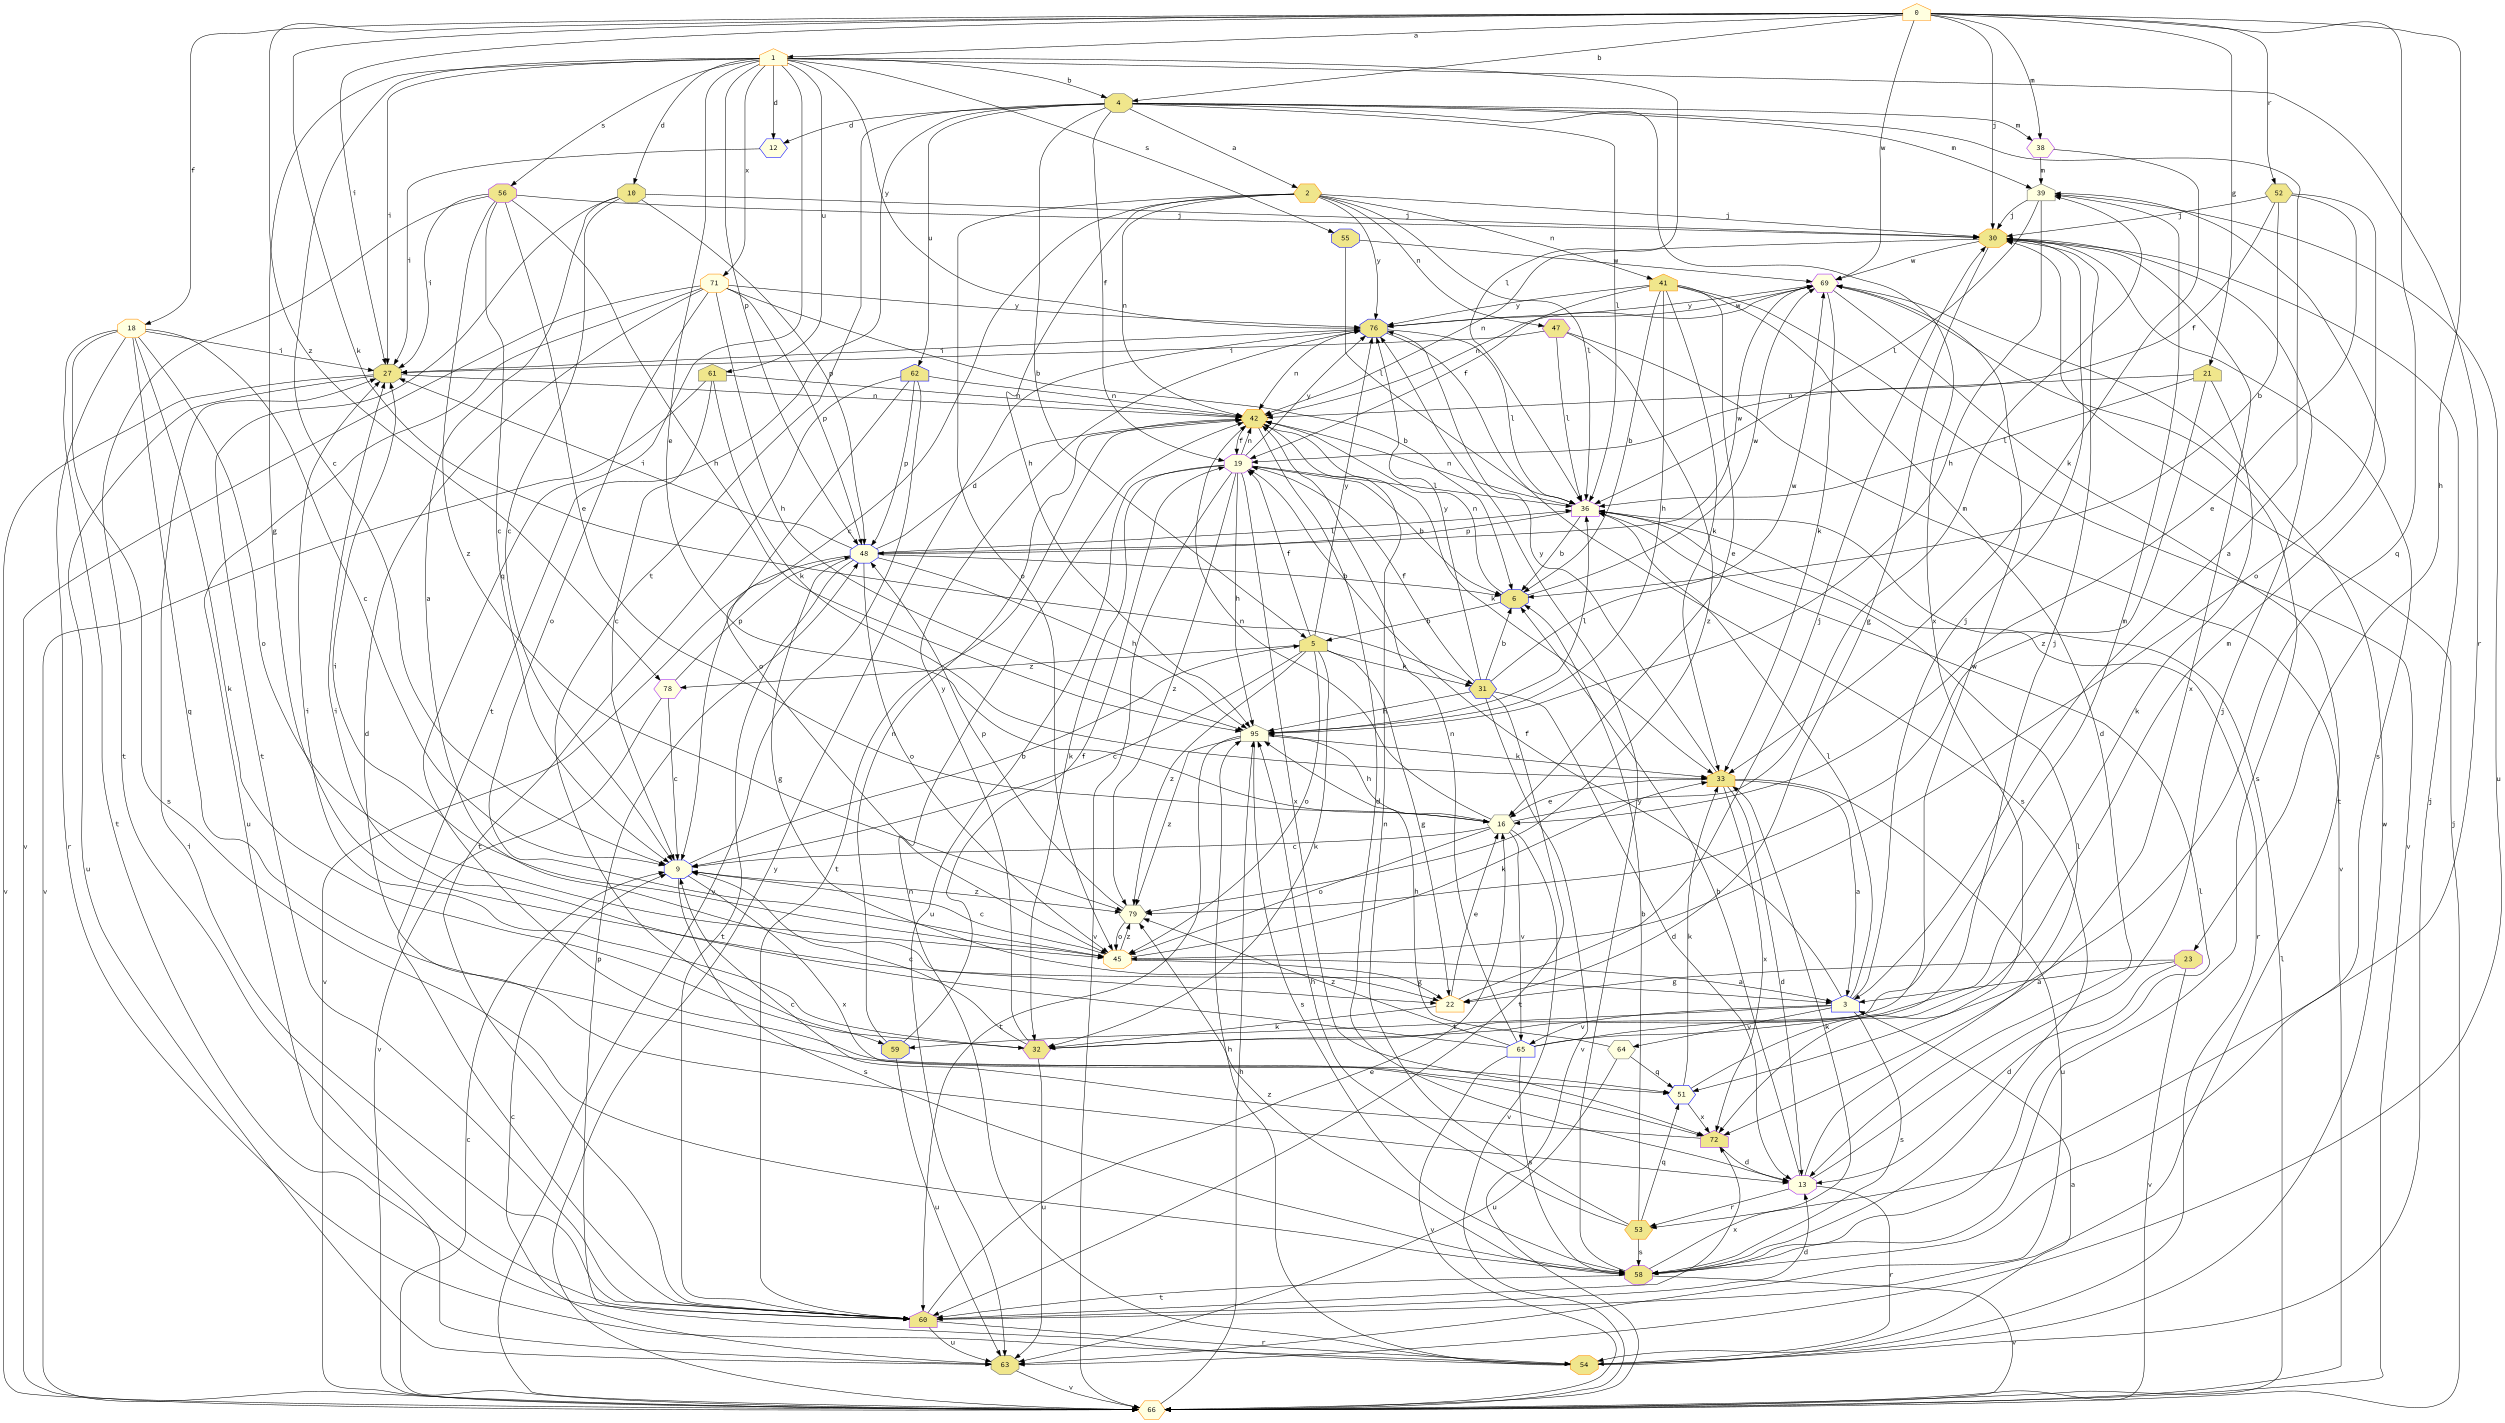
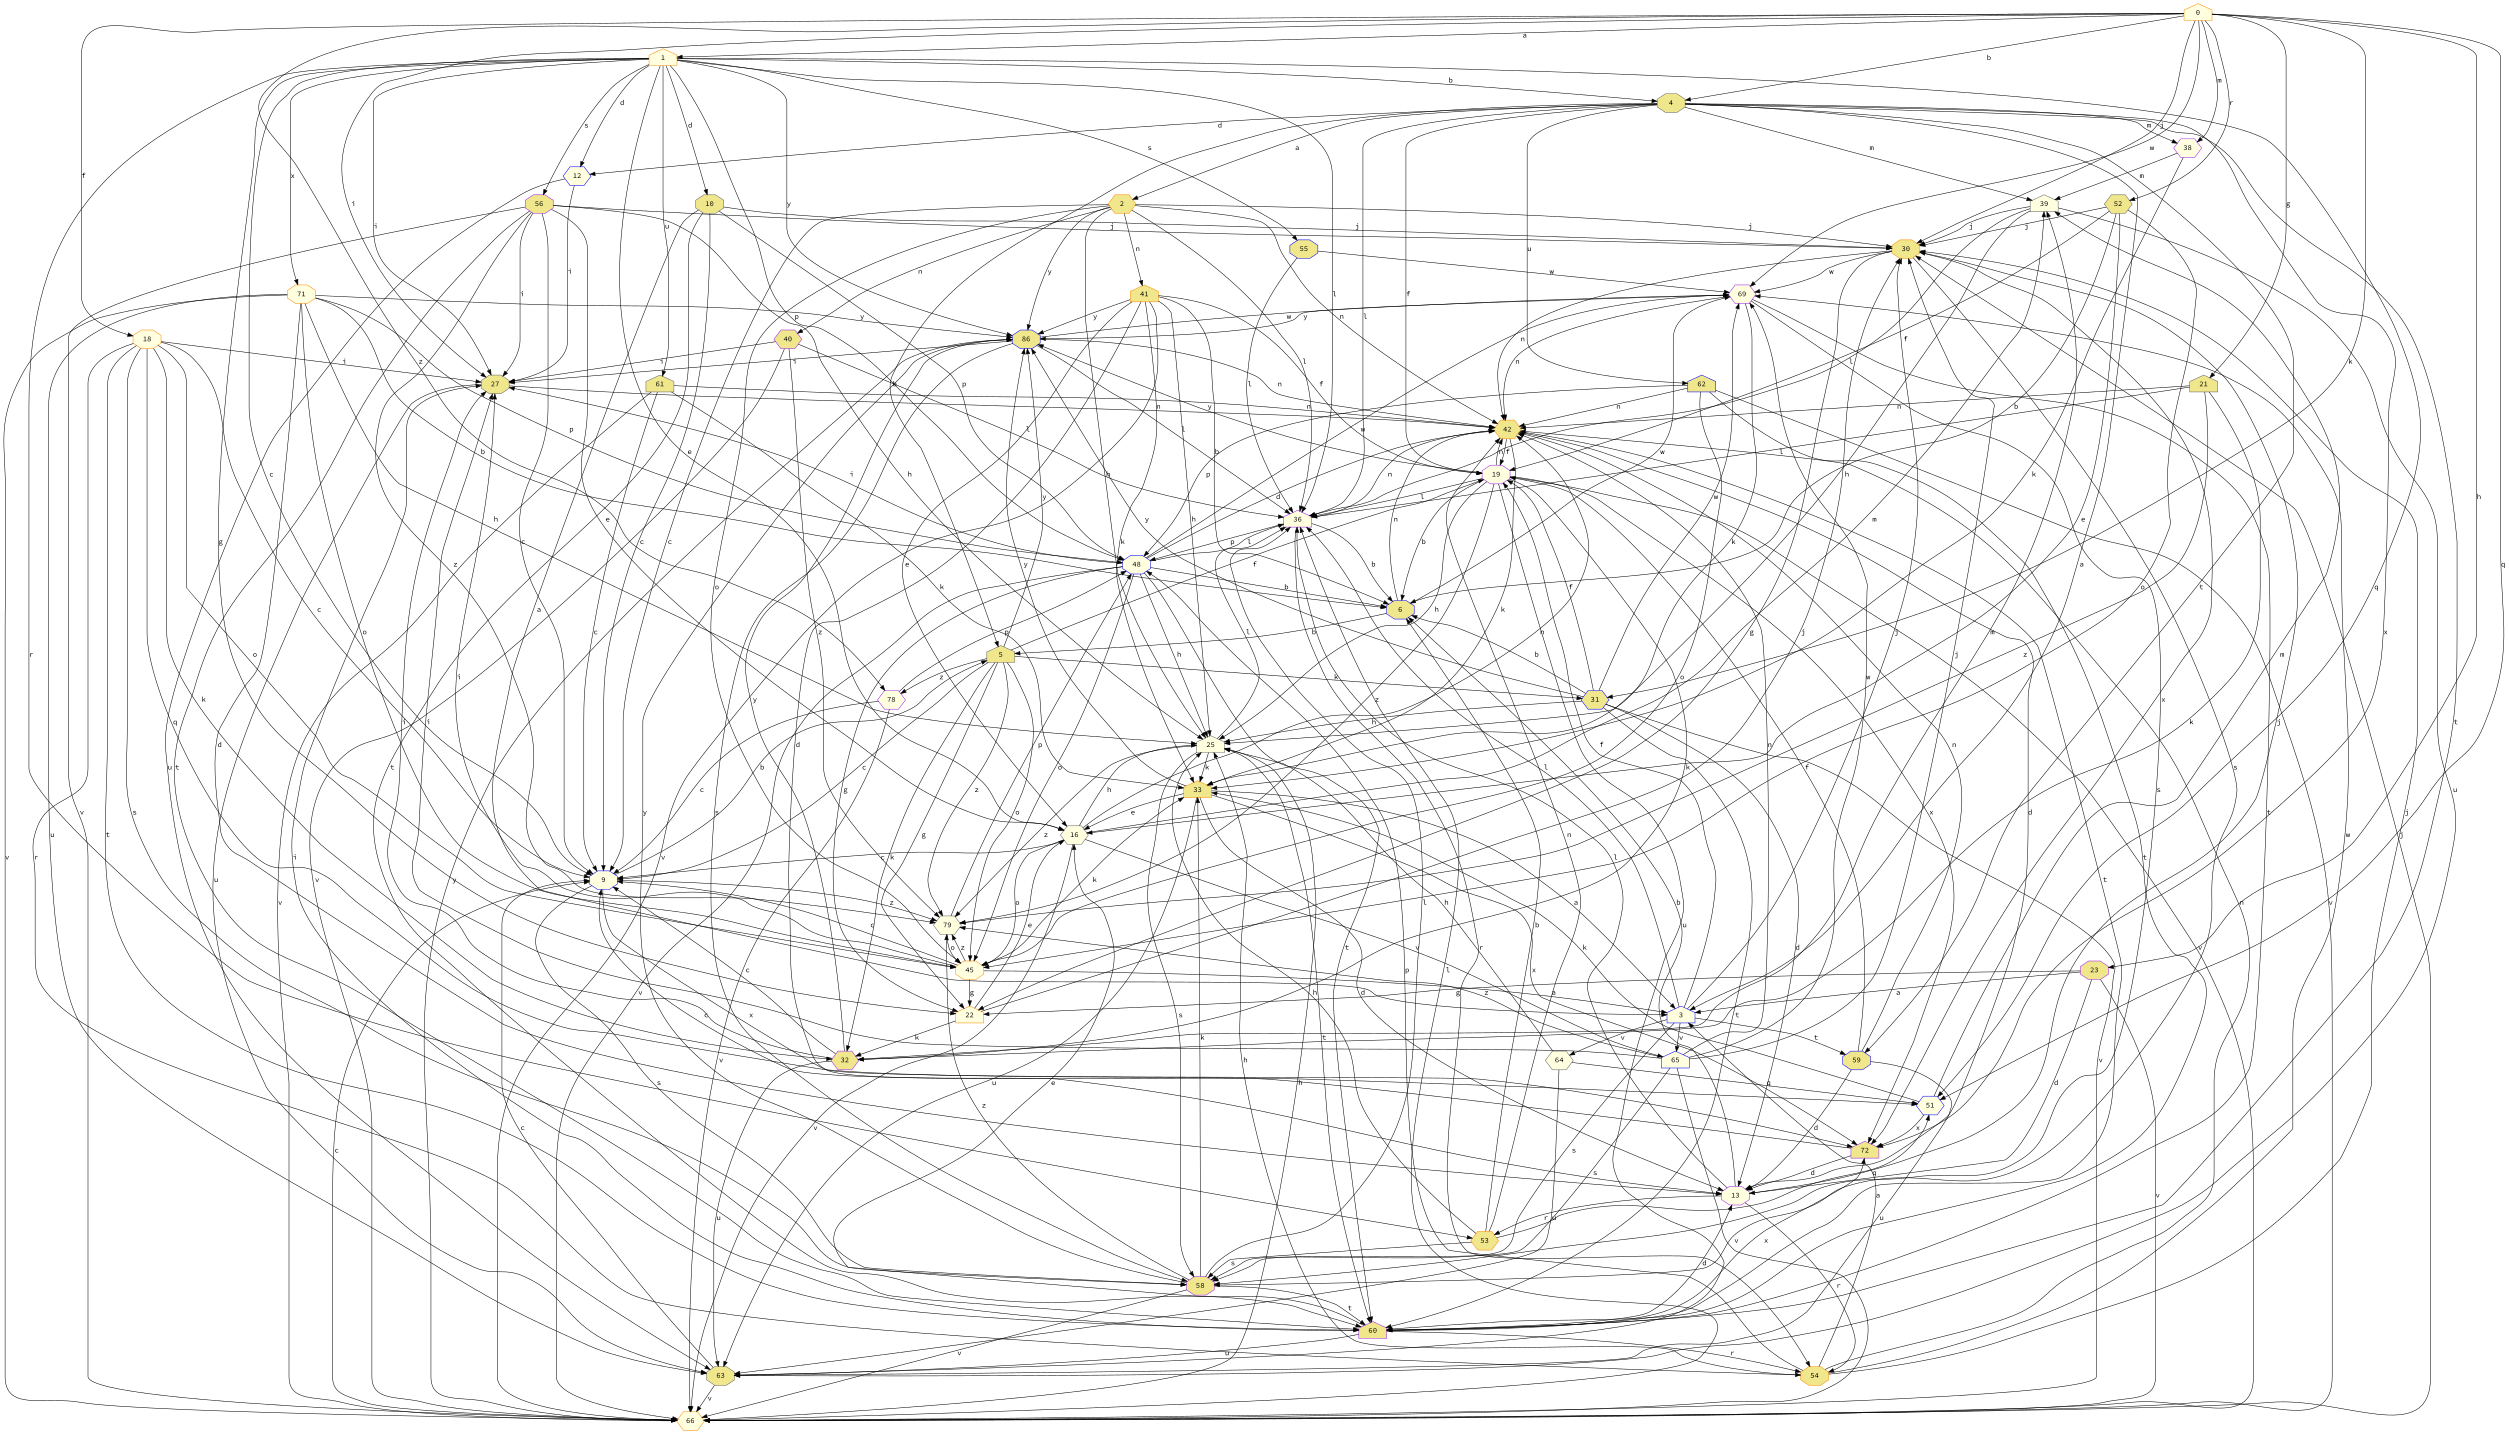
node "76": label "76" -> "86"
node "47": label "47" -> "40"
node "95": label "95" -> "25"
edge "12" -> "63": added, label "u"
edge "59" -> "13": added, label "d"
edge "27" -> "66": now "56" -> "66"
